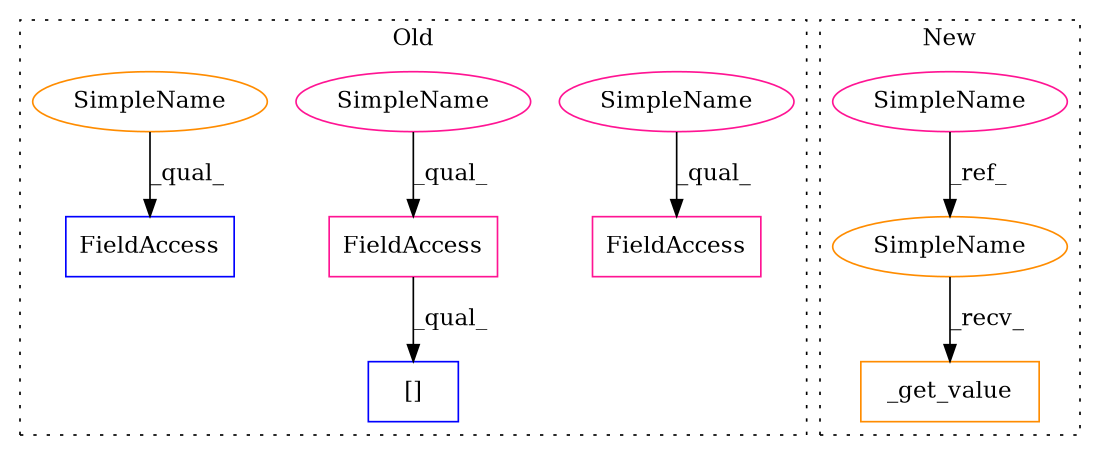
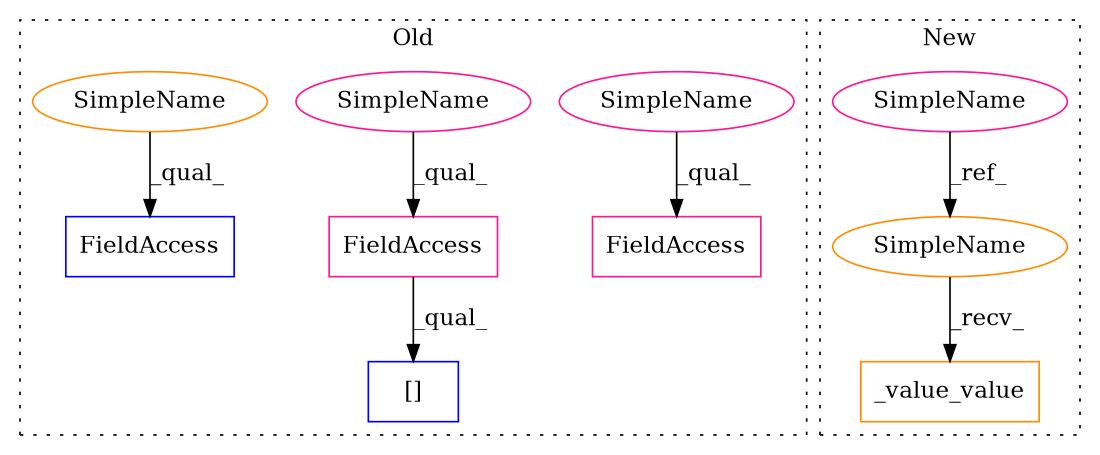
node "_get_value": label "_get_value" -> "_value_value"
